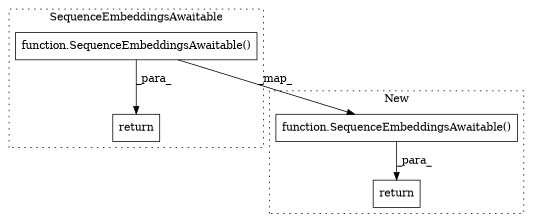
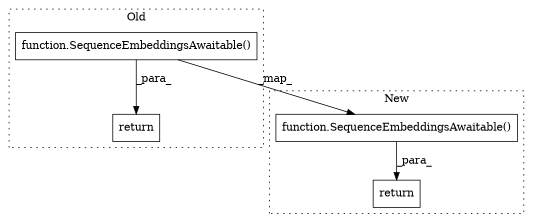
cluster "SequenceEmbeddingsAwaitable": label "SequenceEmbeddingsAwaitable" -> "Old"
